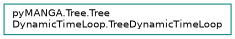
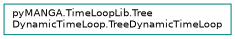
node "pyMANGA.Tree.Tree DynamicTimeLoop.TreeDynamicTimeLoop": label "pyMANGA.Tree.Tree DynamicTimeLoop.TreeDynamicTimeLoop" -> "pyMANGA.TimeLoopLib.Tree DynamicTimeLoop.TreeDynamicTimeLoop"
